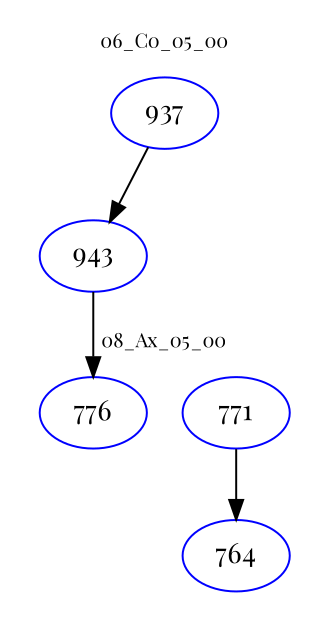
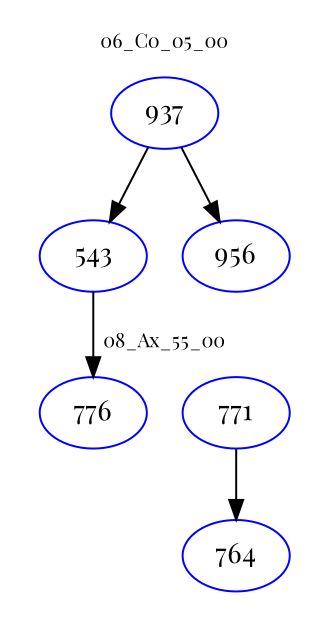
node "943": label "943" -> "543"
node "956": added
cluster "08_Ax_05_00": label "08_Ax_05_00" -> "08_Ax_55_00"
